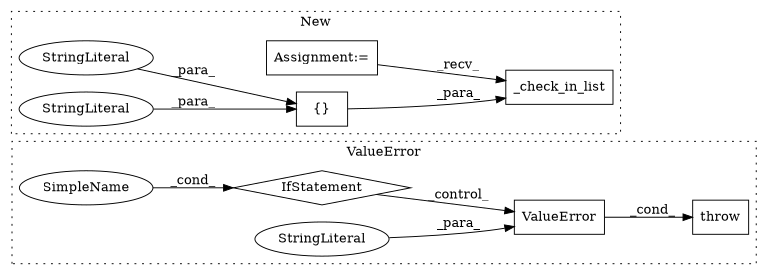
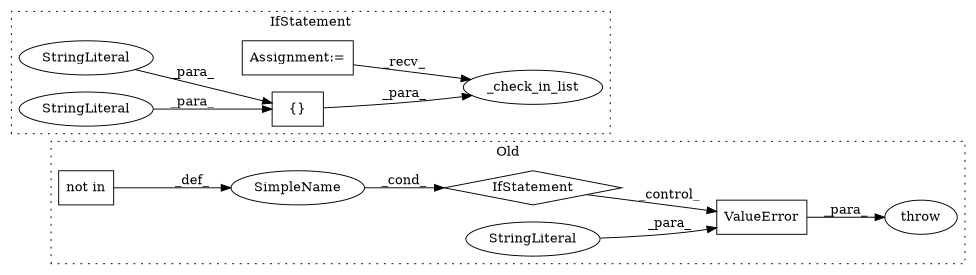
cluster "New": label "New" -> "IfStatement"
node "_check_in_list": shape box -> ellipse
cluster "ValueError": label "ValueError" -> "Old"
node "not in": added
edge "ValueError" -> "throw": label "_cond_" -> "_para_"
node "throw": shape box -> ellipse
